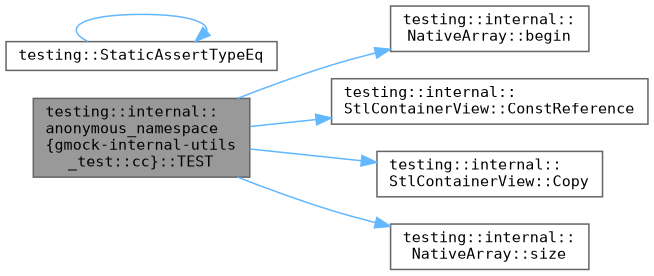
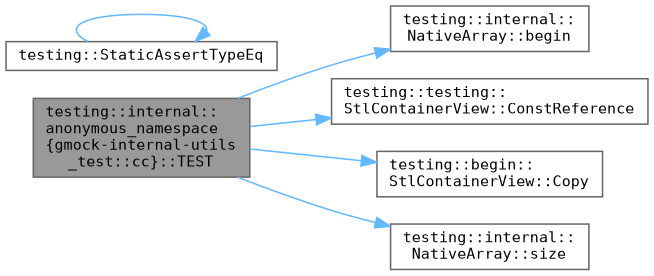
node "testing::internal:: StlContainerView::ConstReference": label "testing::internal:: StlContainerView::ConstReference" -> "testing::testing:: StlContainerView::ConstReference"
node "testing::internal:: StlContainerView::Copy": label "testing::internal:: StlContainerView::Copy" -> "testing::begin:: StlContainerView::Copy"
